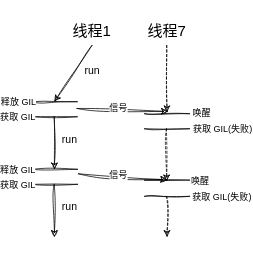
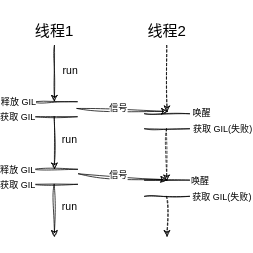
node "线程1": moved (92, 30) -> (54, 30)
node "线程7": label "线程7" -> "线程2"
